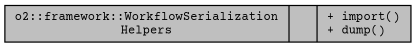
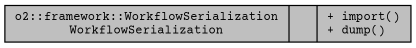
node "o2::framework::WorkflowSerialization": text "Helpers" -> "WorkflowSerialization"
